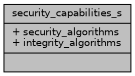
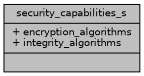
node "security_capabilities_s": text "+ security_algorithms" -> "+ encryption_algorithms"
